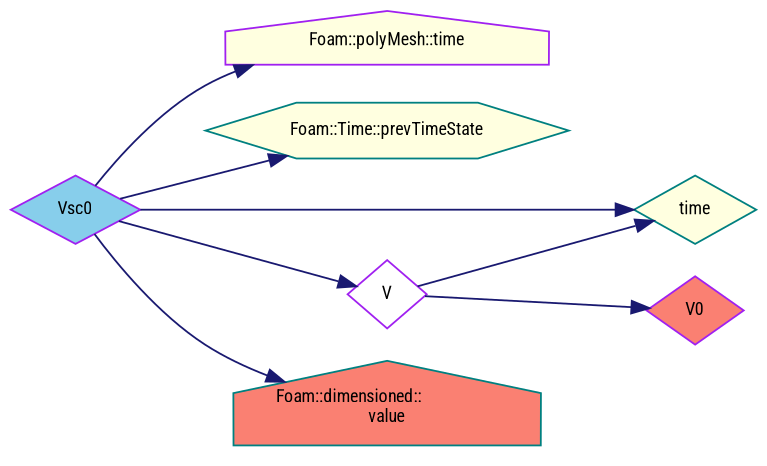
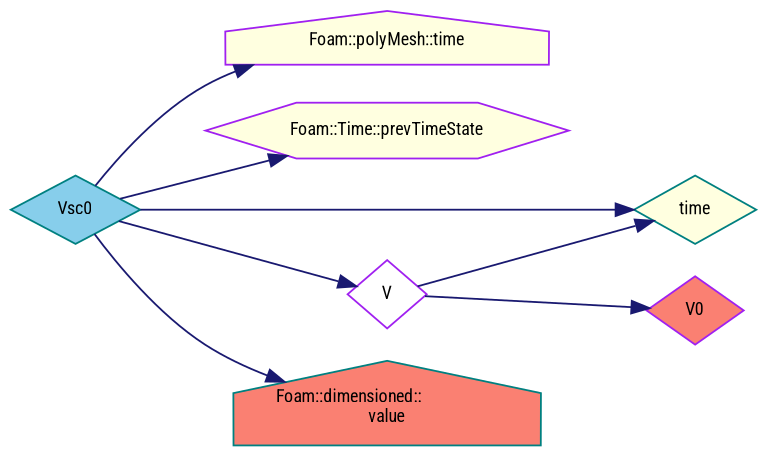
node "Foam::Time::prevTimeState": color teal -> purple
node "Vsc0": color purple -> teal
